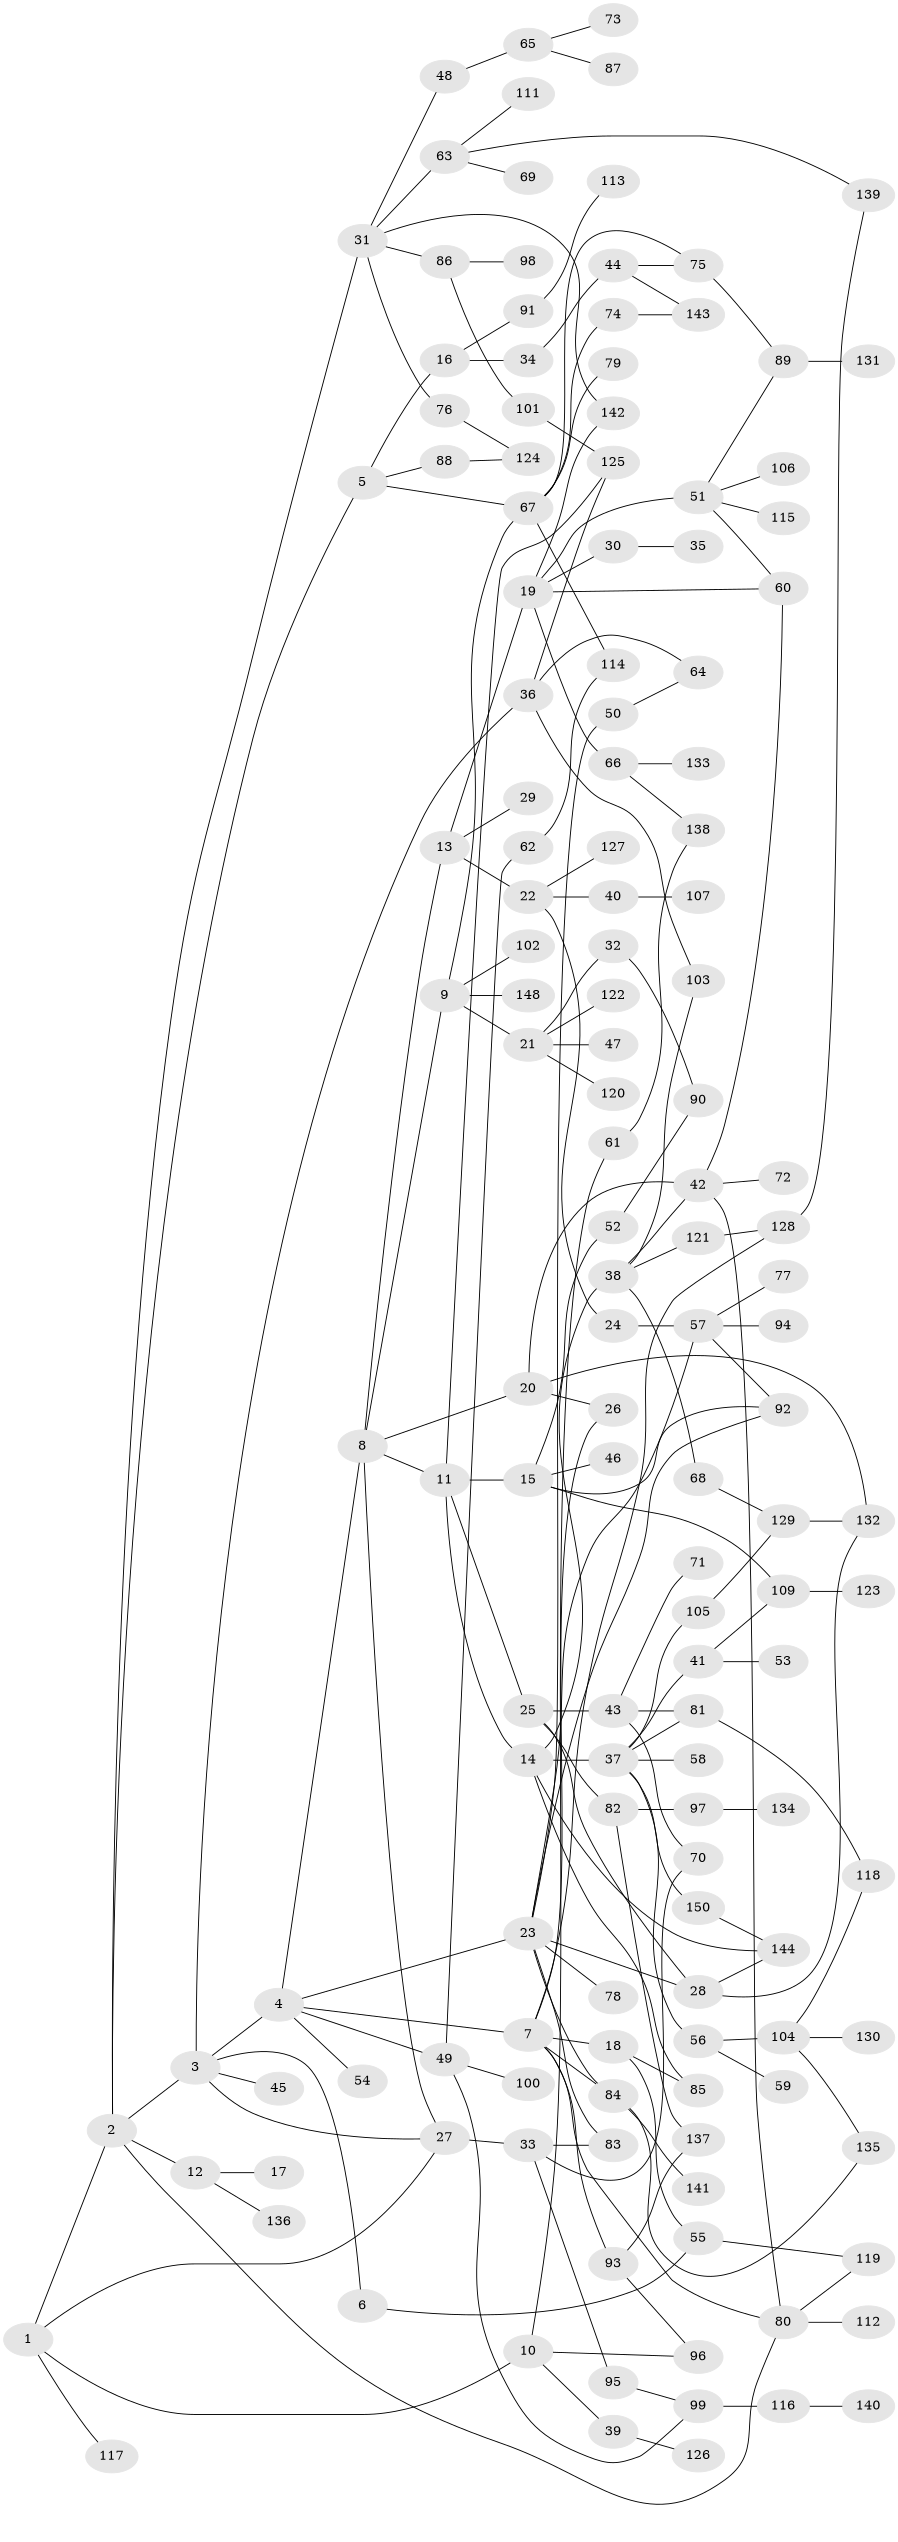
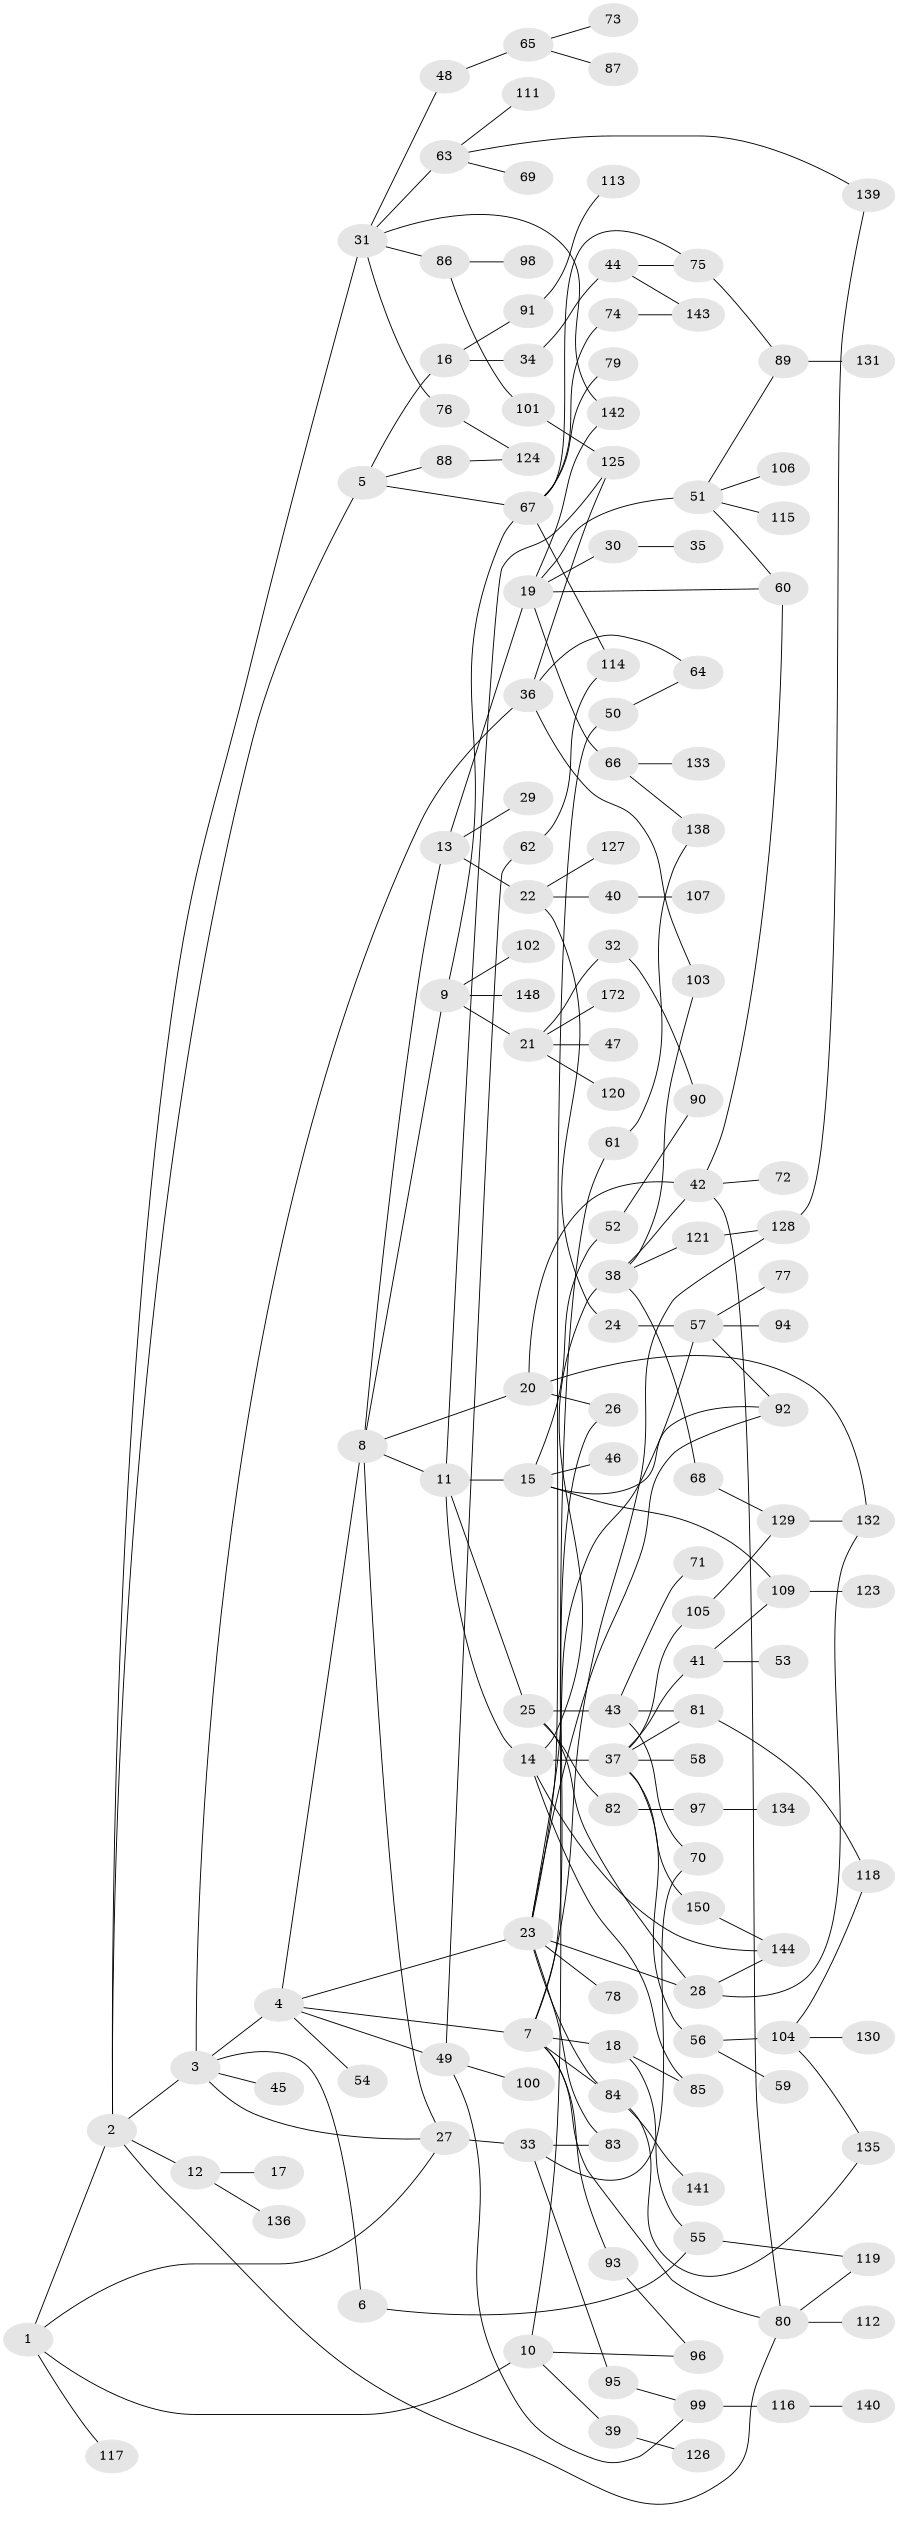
node "122": label "122" -> "172"
node "137": removed
